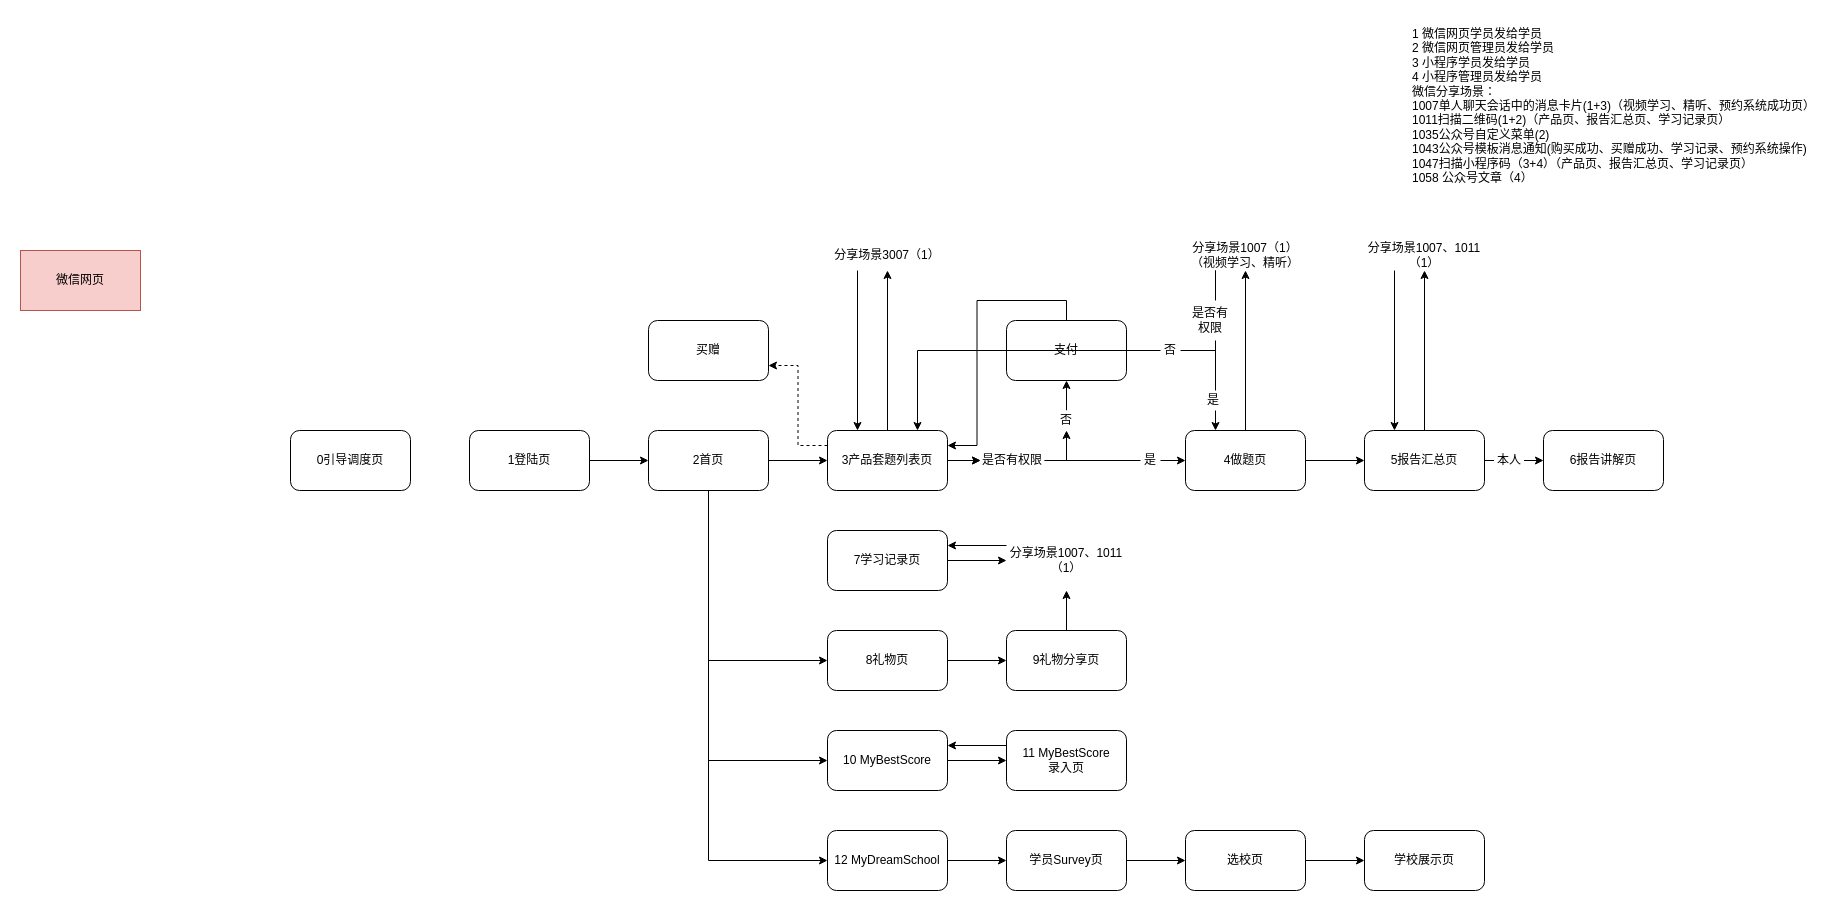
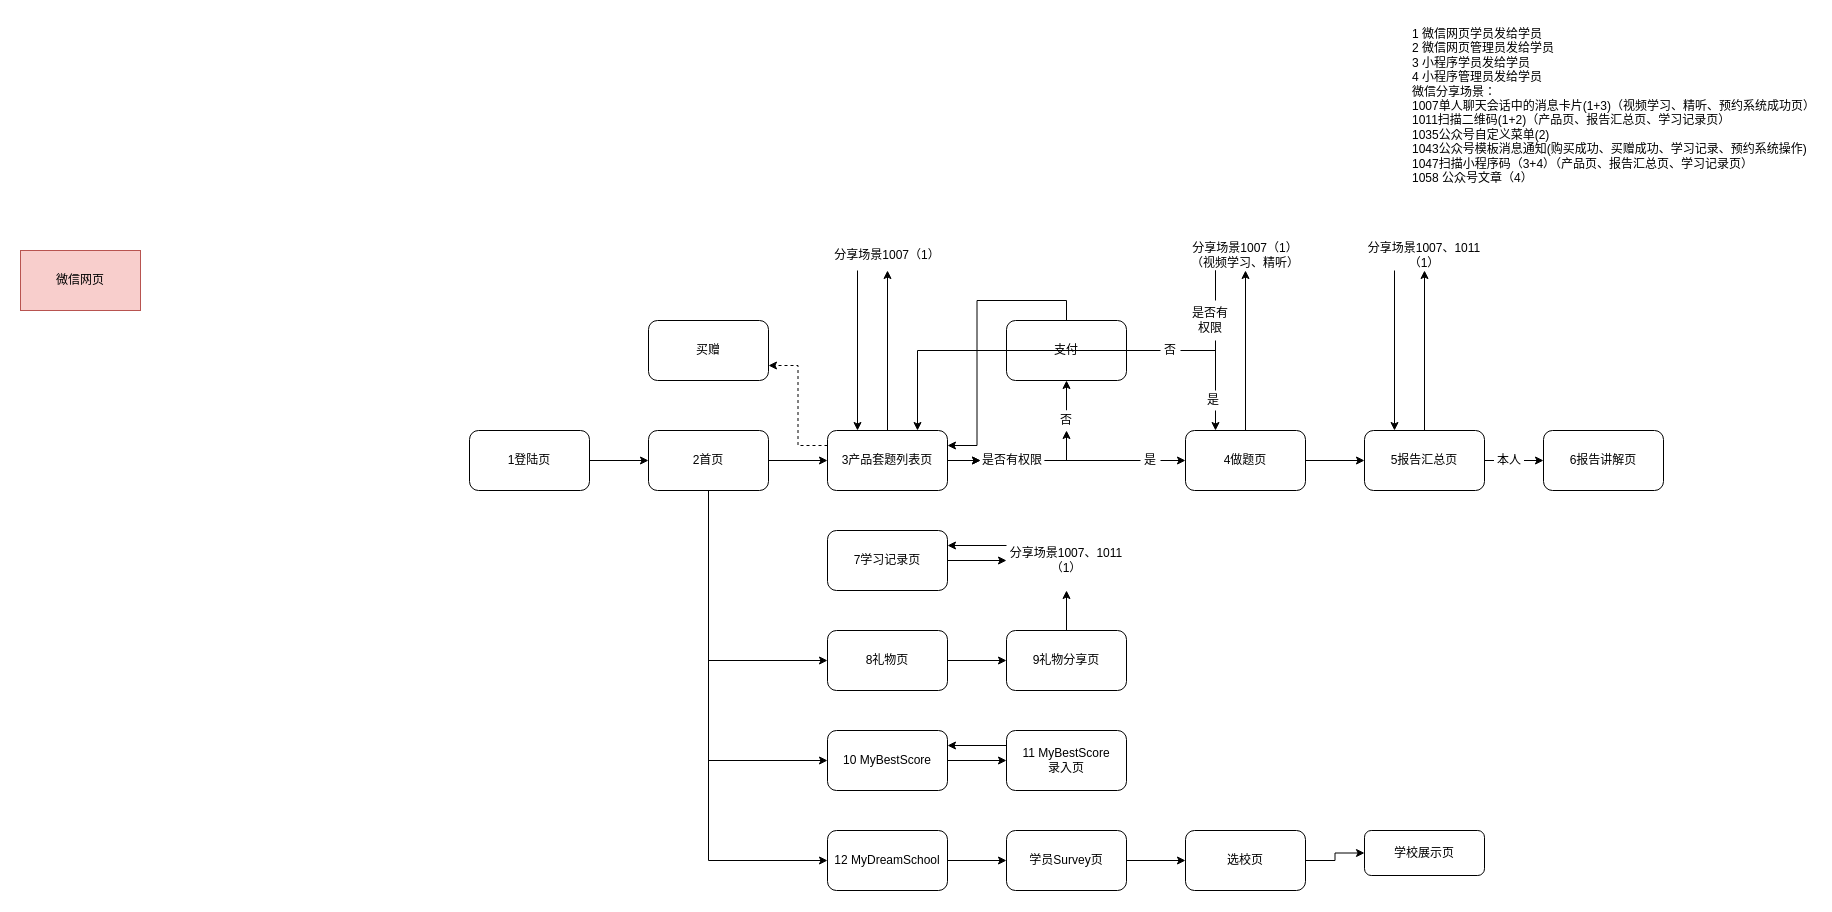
node "分享场景3007（1）": label "分享场景3007（1）" -> "分享场景1007（1）"
node "0引导调度页": removed
node "学校展示页": size 120x60 -> 120x45
